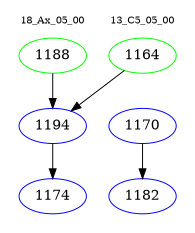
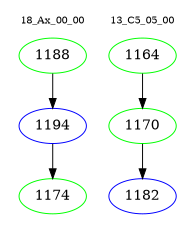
cluster "18_Ax_05_00": label "18_Ax_05_00" -> "18_Ax_00_00"
edge "1164" -> "1194": now "1164" -> "1170"
node "1170": color blue -> green
node "1174": color blue -> green
